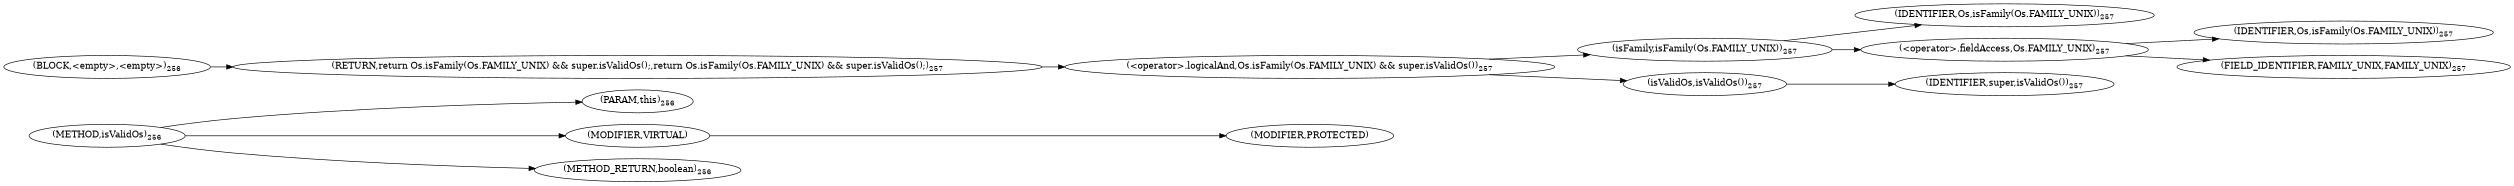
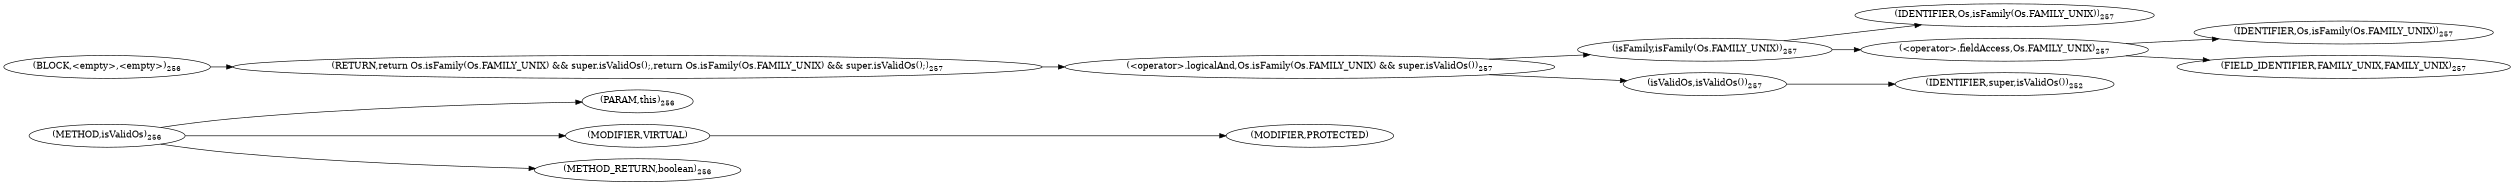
node "(IDENTIFIER,super,isValidOs())": text "257" -> "252"
